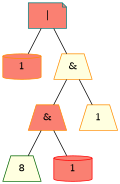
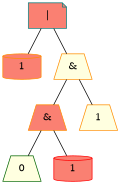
node "8": label "8" -> "0"
